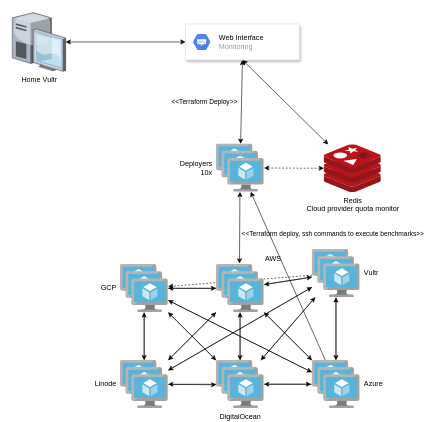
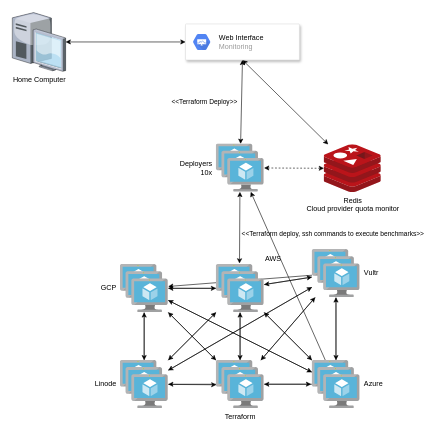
node "Home Vultr": label "Home Vultr" -> "Home Computer"
edge "Vultr" -> "GCP": style dashed -> solid
node "DigitalOcean": label "DigitalOcean" -> "Terraform"
